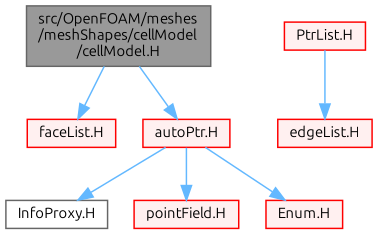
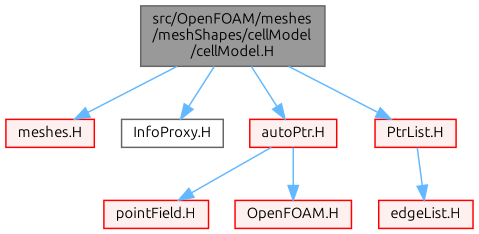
edge "src/OpenFOAM/meshes /meshShapes/cellModel /cellModel.H" -> "PtrList.H": added
node "faceList.H": label "faceList.H" -> "meshes.H"
edge "autoPtr.H" -> "InfoProxy.H": now "src/OpenFOAM/meshes /meshShapes/cellModel /cellModel.H" -> "InfoProxy.H"
node "Enum.H": label "Enum.H" -> "OpenFOAM.H"
